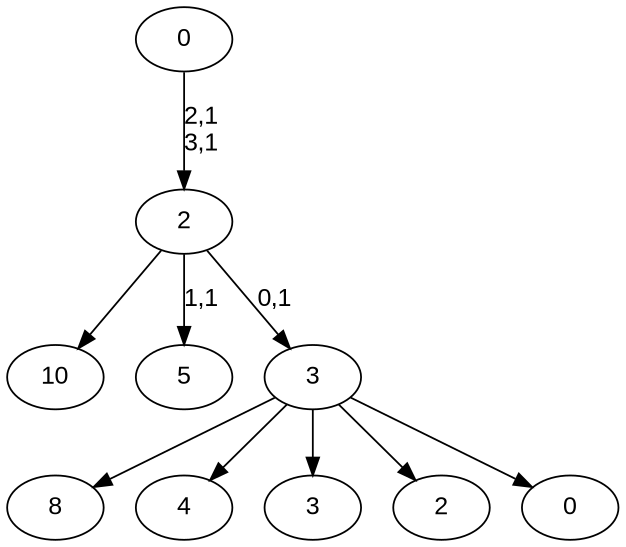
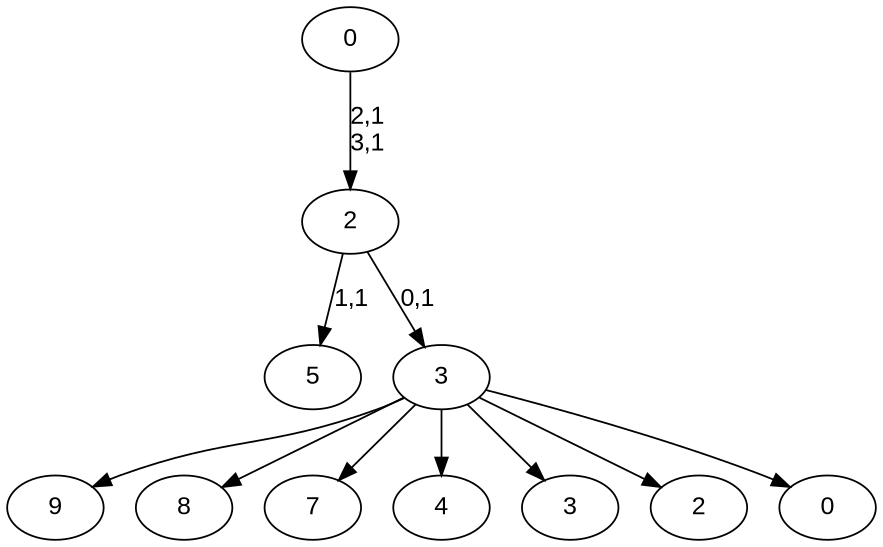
node "10": removed
node "9": added
node "7": added
